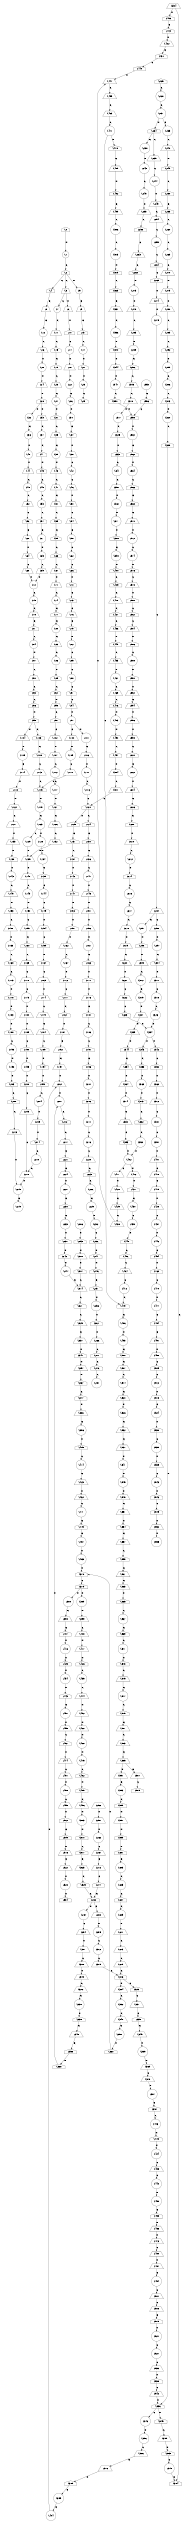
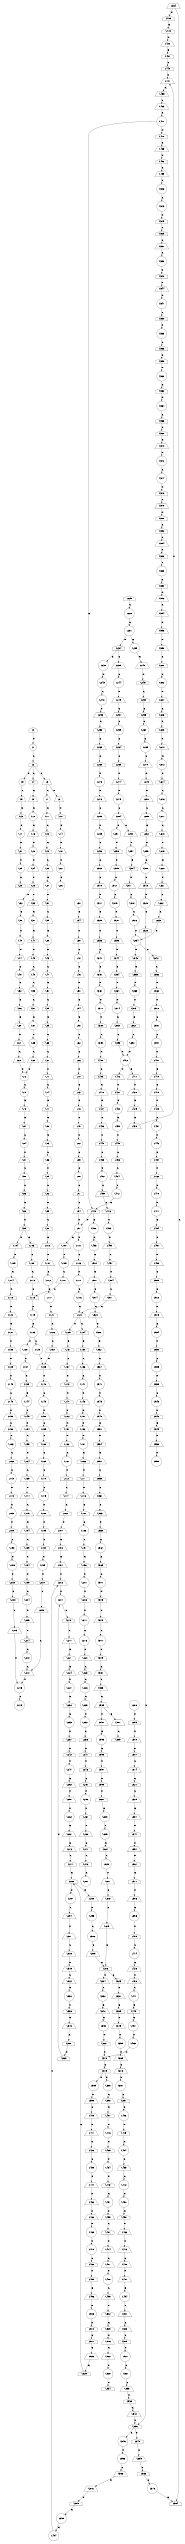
edge "S550" -> "S558": now "S550" -> "S553"
edge "S26" -> "S30": removed, label "T"
edge "S479" -> "S97": added, label "A"
edge "S247" -> "S314": now "S247" -> "S252"
